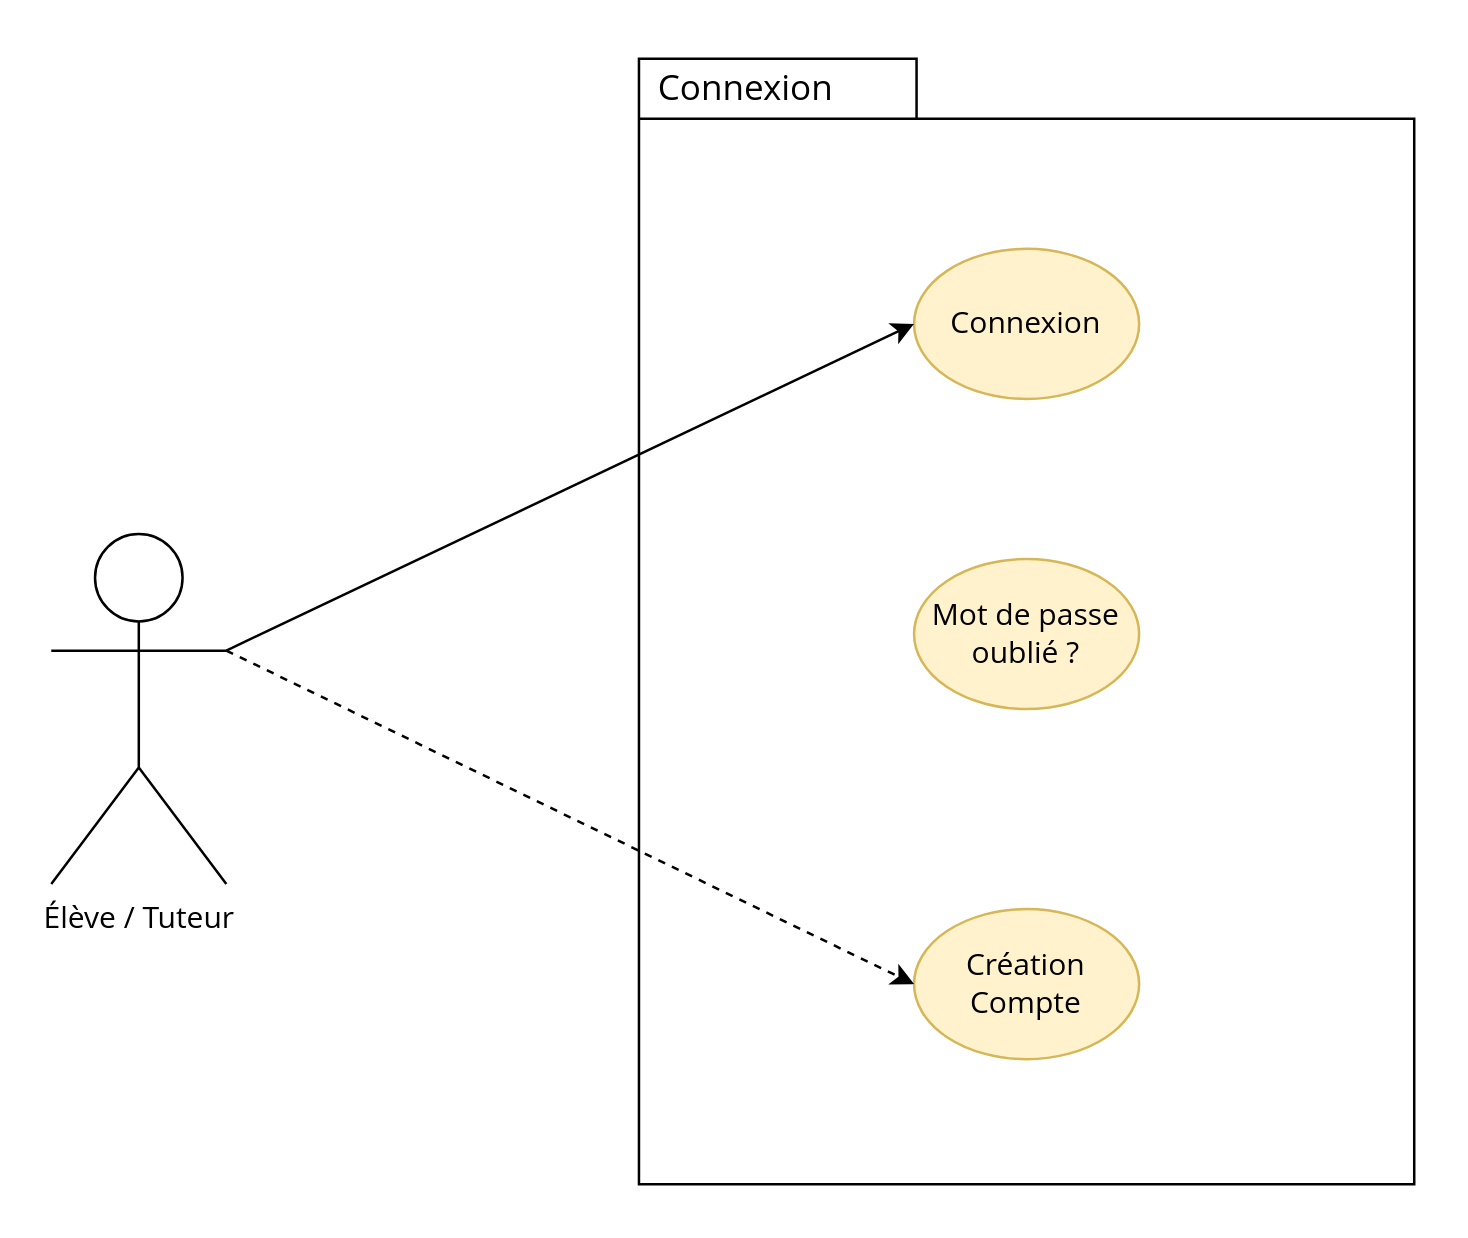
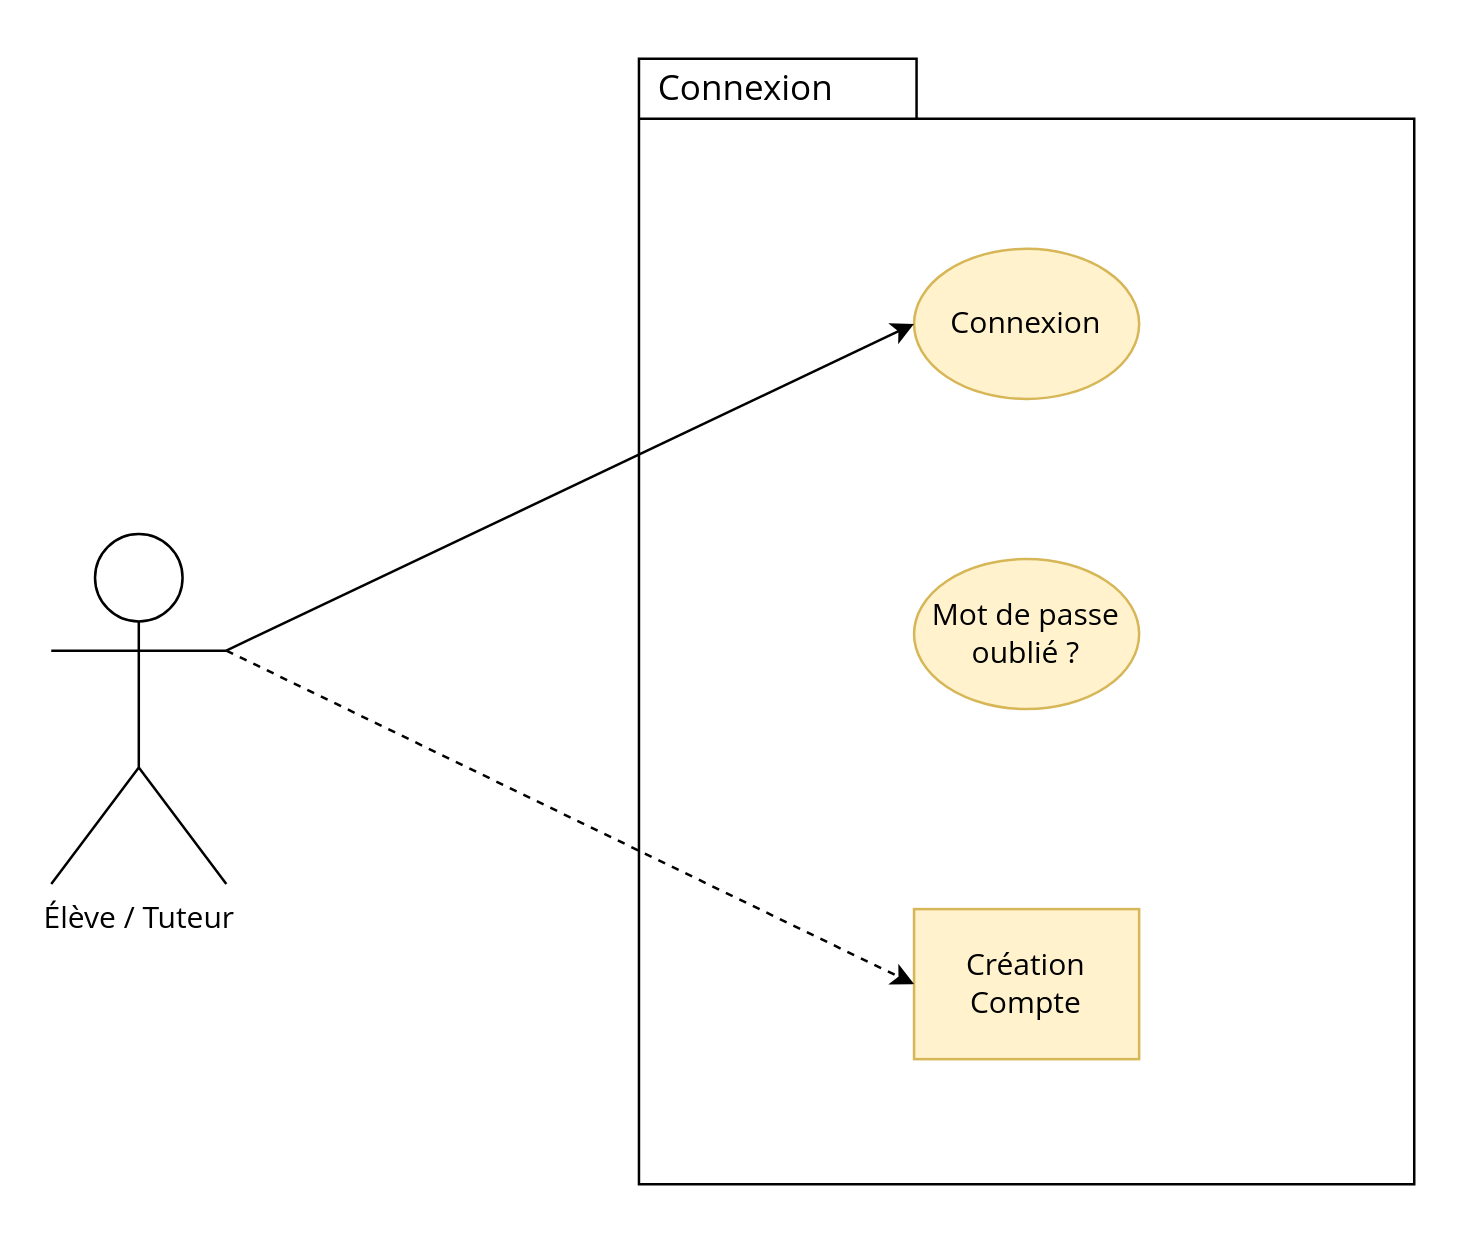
node "Création Compte": shape ellipse -> rectangle
